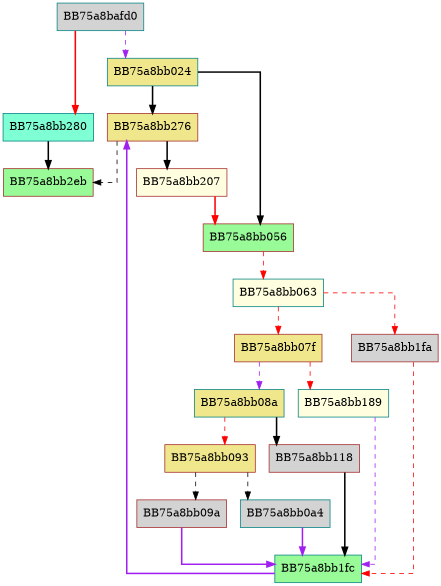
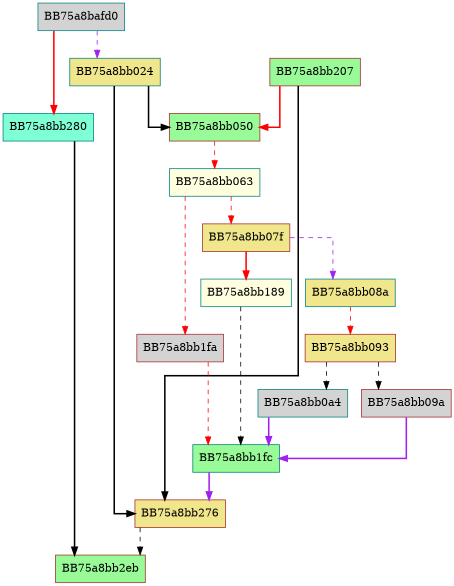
edge "BB75a8bb276" -> "BB75a8bb207": reversed
node "BB75a8bb207": fillcolor lightyellow -> palegreen
node "BB75a8bb056": label "BB75a8bb056" -> "BB75a8bb050"
edge "BB75a8bb07f" -> "BB75a8bb189": style dashed -> bold
node "BB75a8bb118": removed
edge "BB75a8bb189" -> "BB75a8bb1fc": color purple -> black
